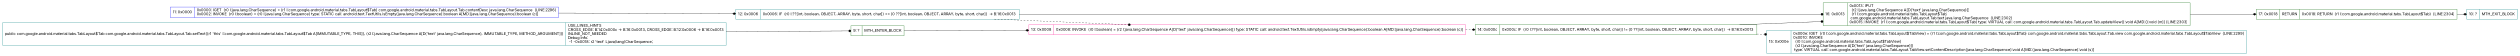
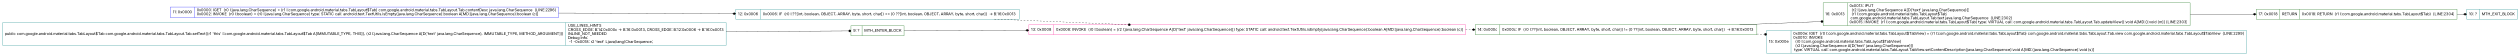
edge "12: 0x0006" -> "16: 0x0013": removed
